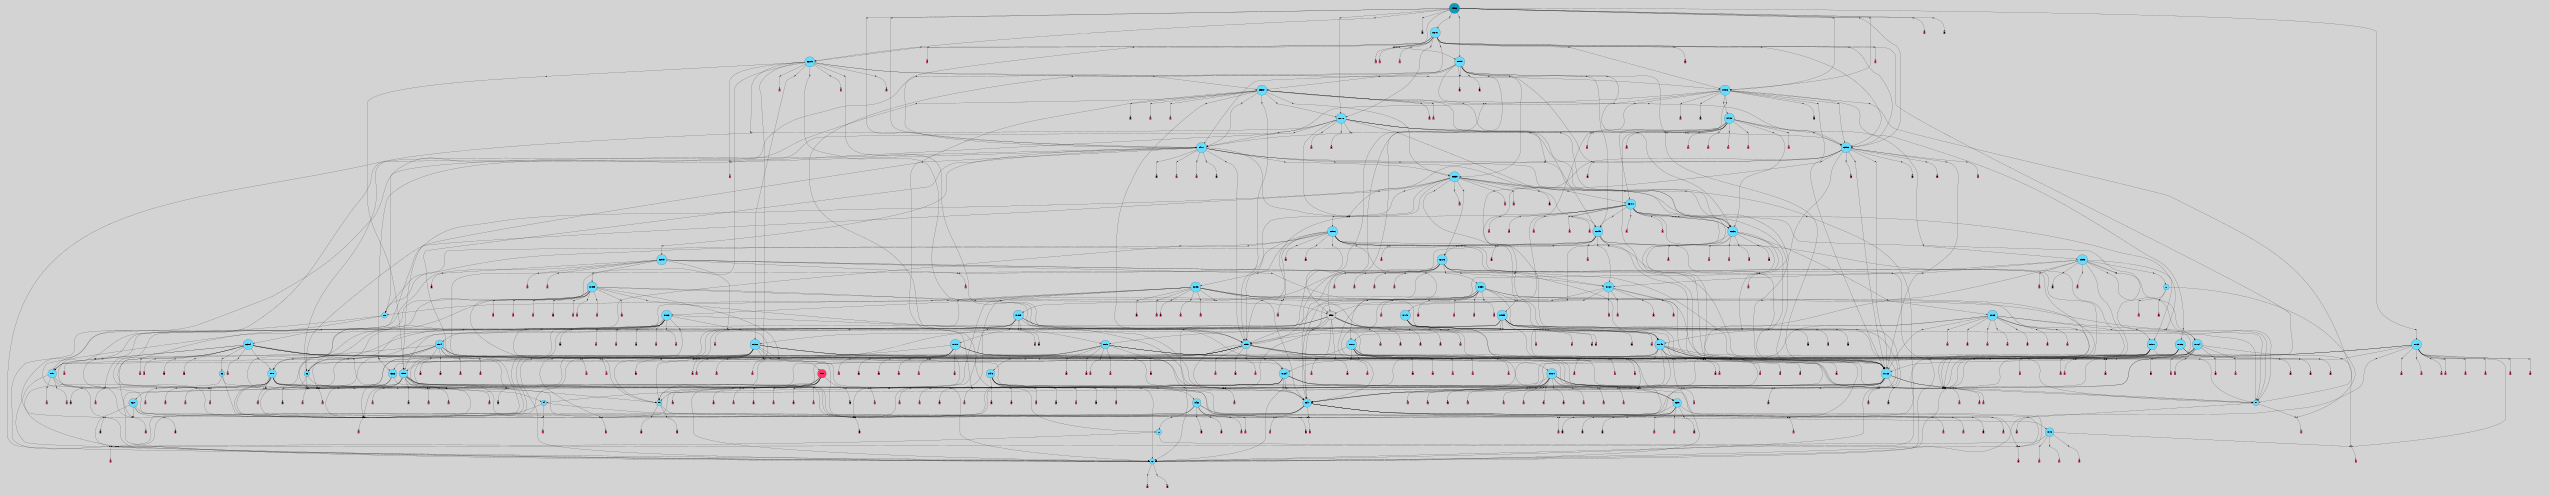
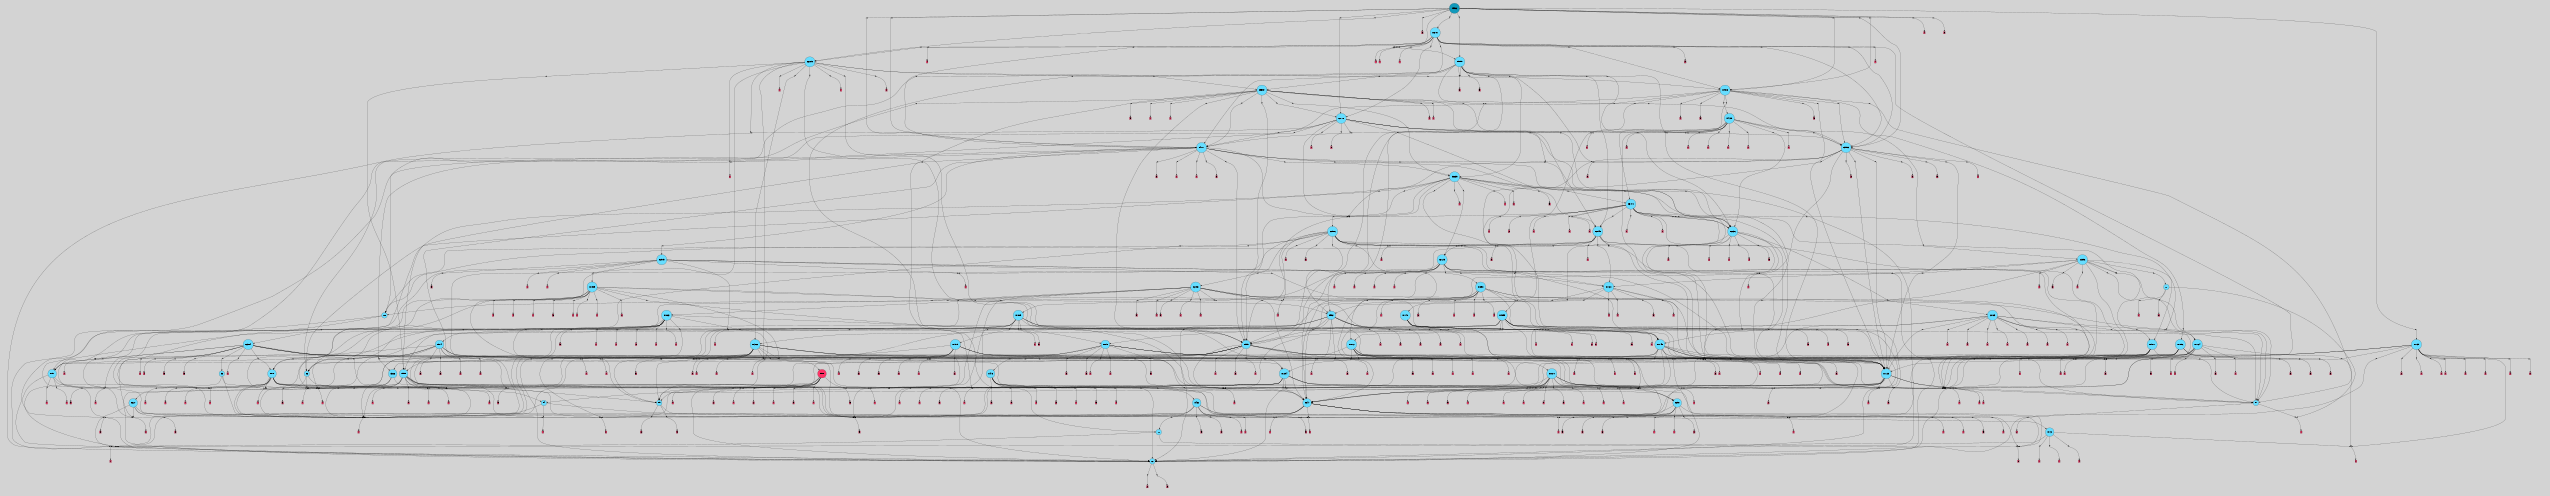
node "T952": fillcolor #cccccc -> #66ddff
